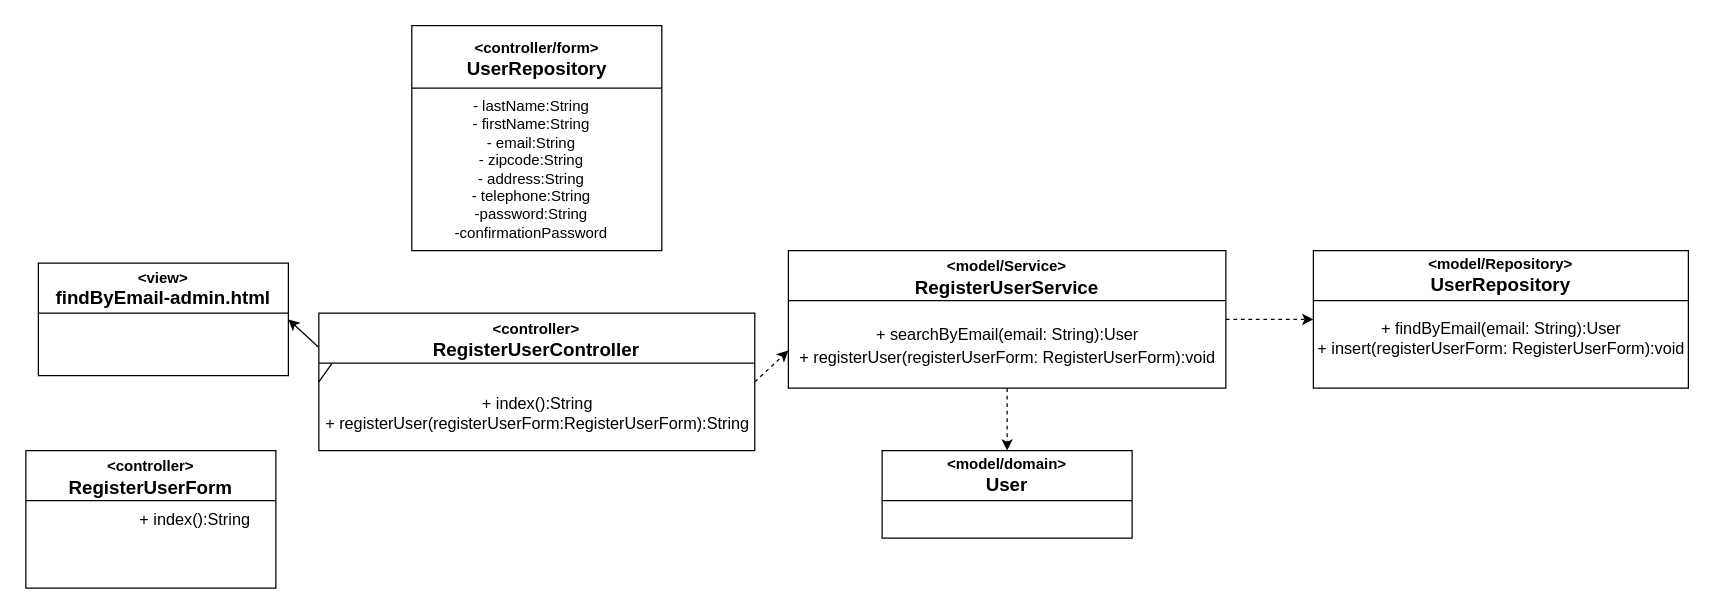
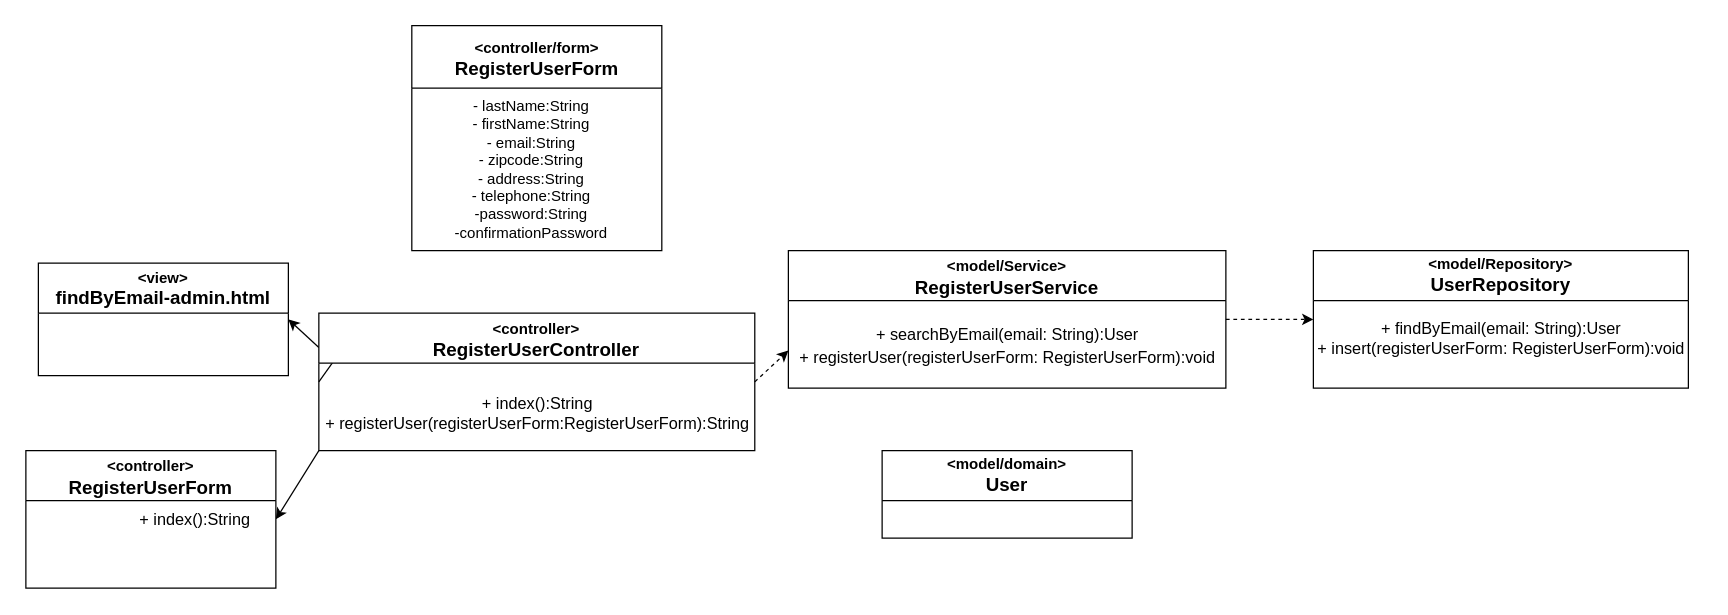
node "<controller/form> UserRepository": label "<controller/form> UserRepository" -> "<controller/form> RegisterUserForm"
edge "<model/Service> RegisterUserService" -> "<model/domain> User": removed
edge "<controller> RegisterUserController" -> "<controller> RegisterUserForm": added
